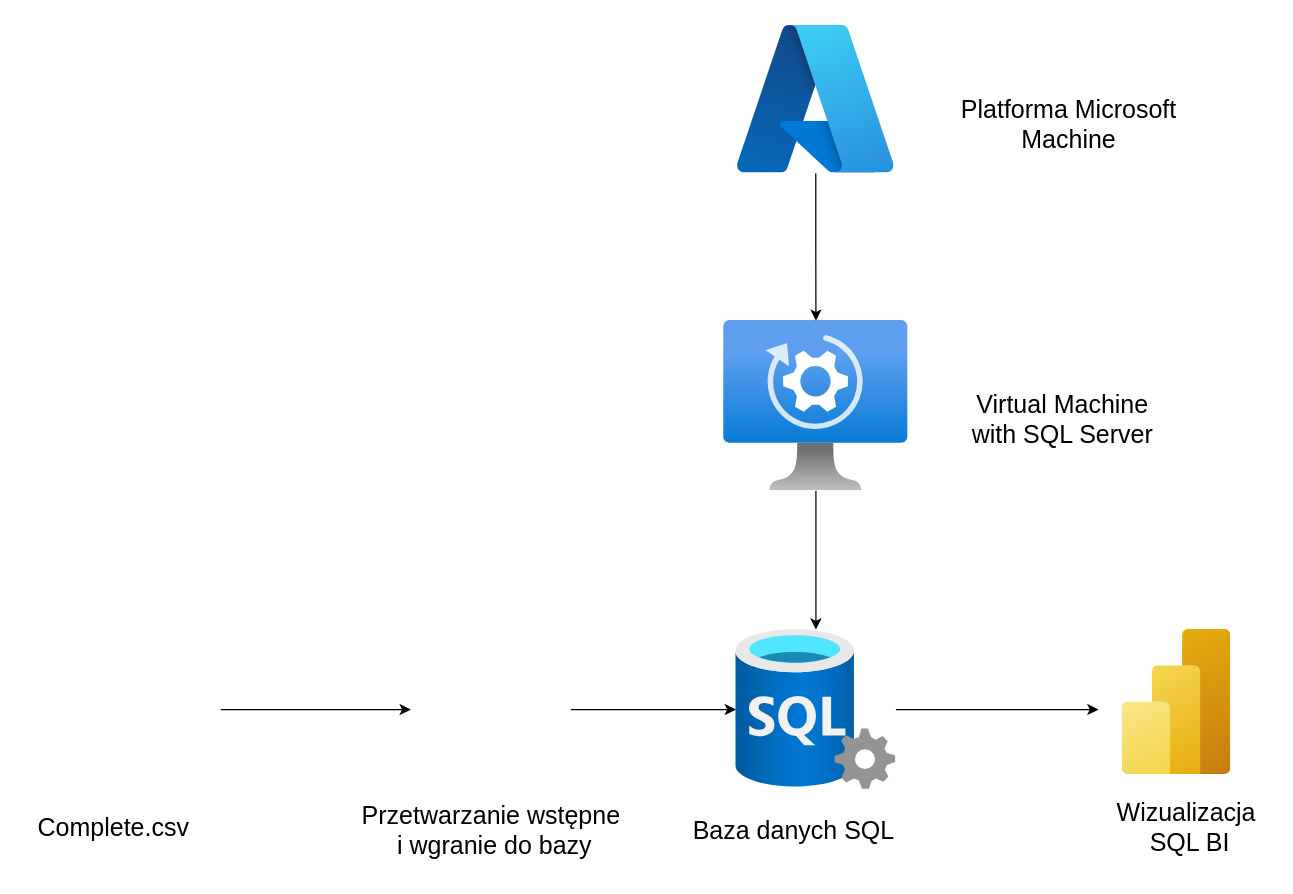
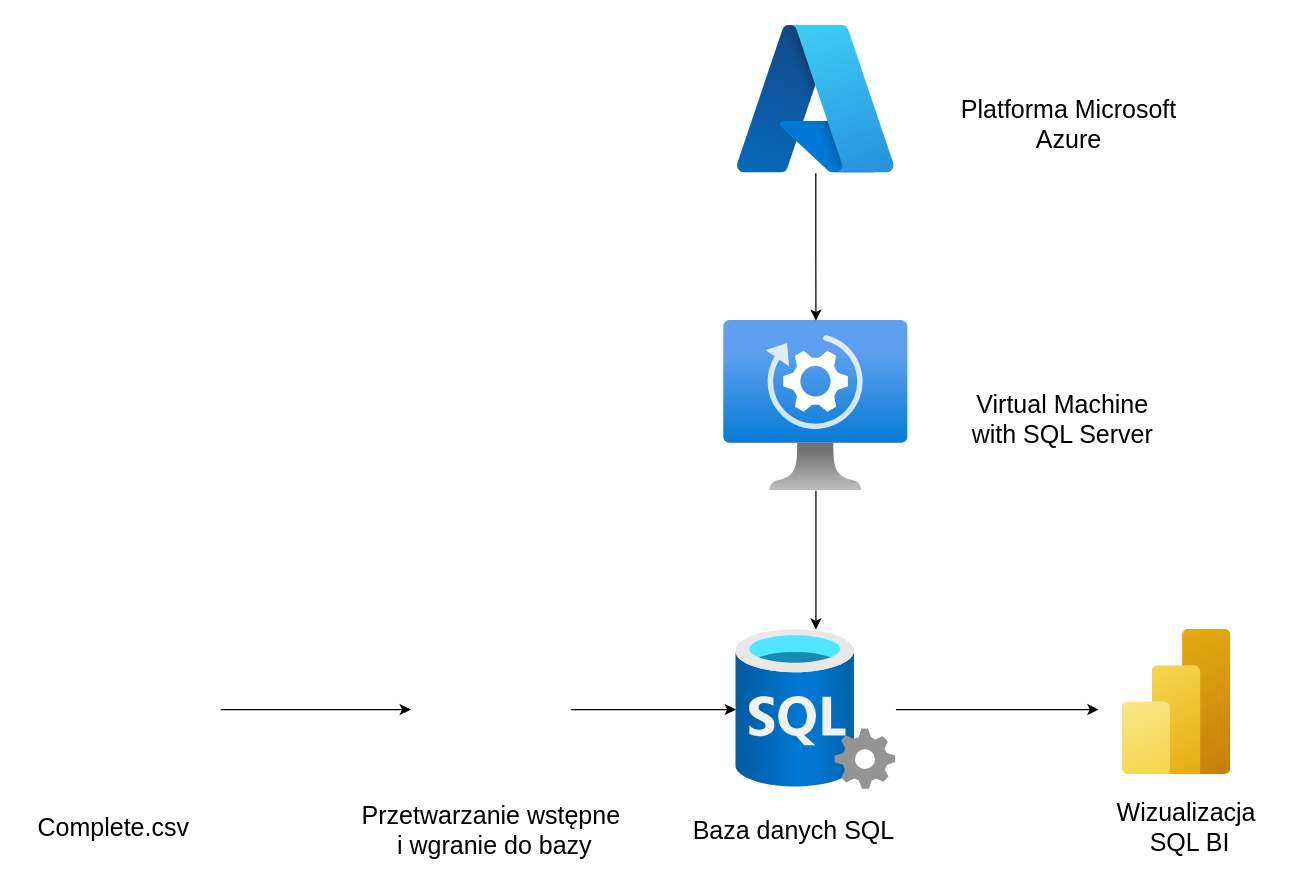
node "Platforma Microsoft Machine": label "Platforma Microsoft Machine" -> "Platforma Microsoft Azure"
